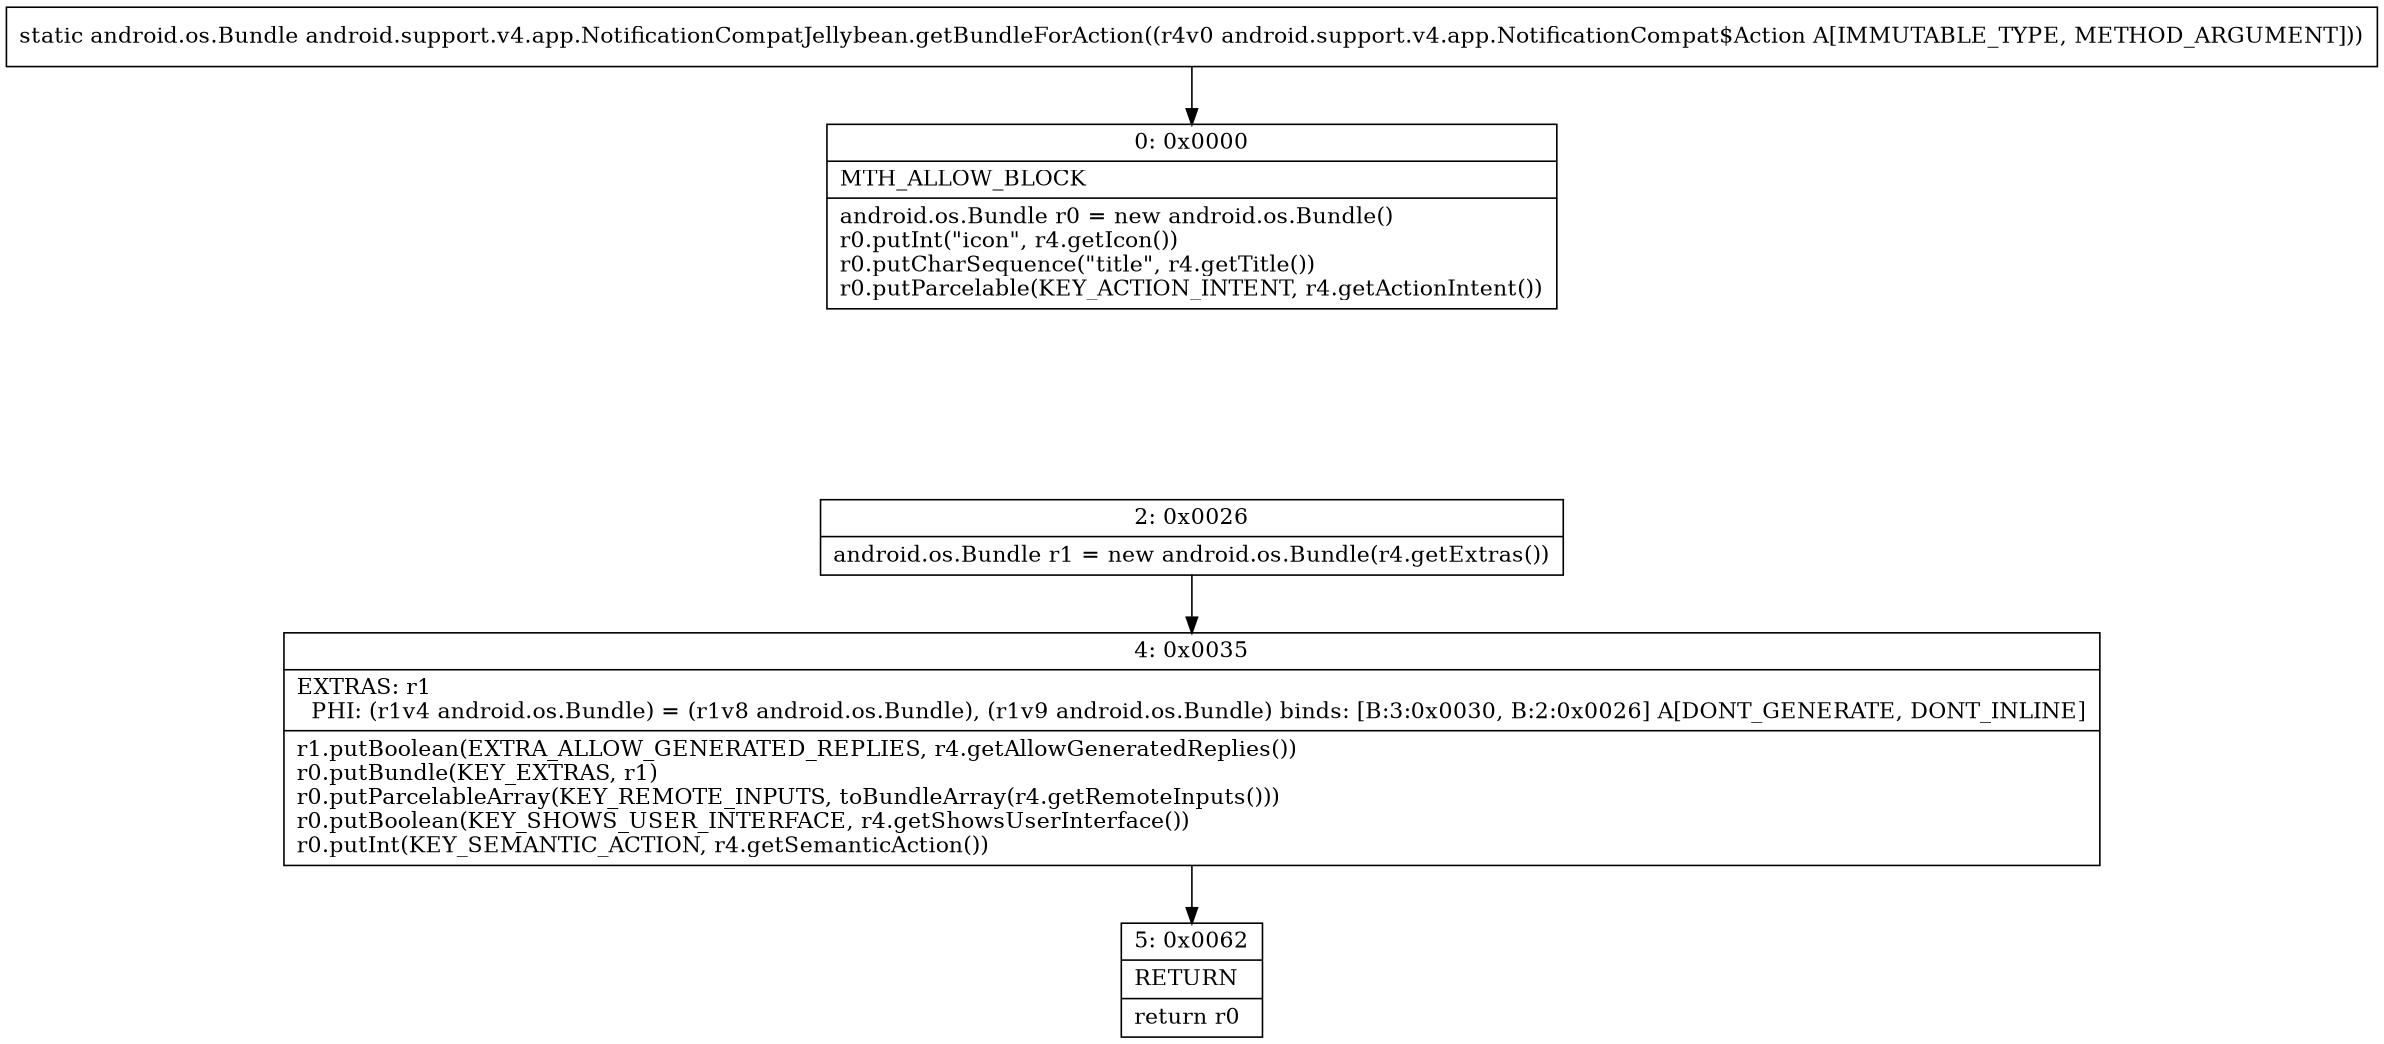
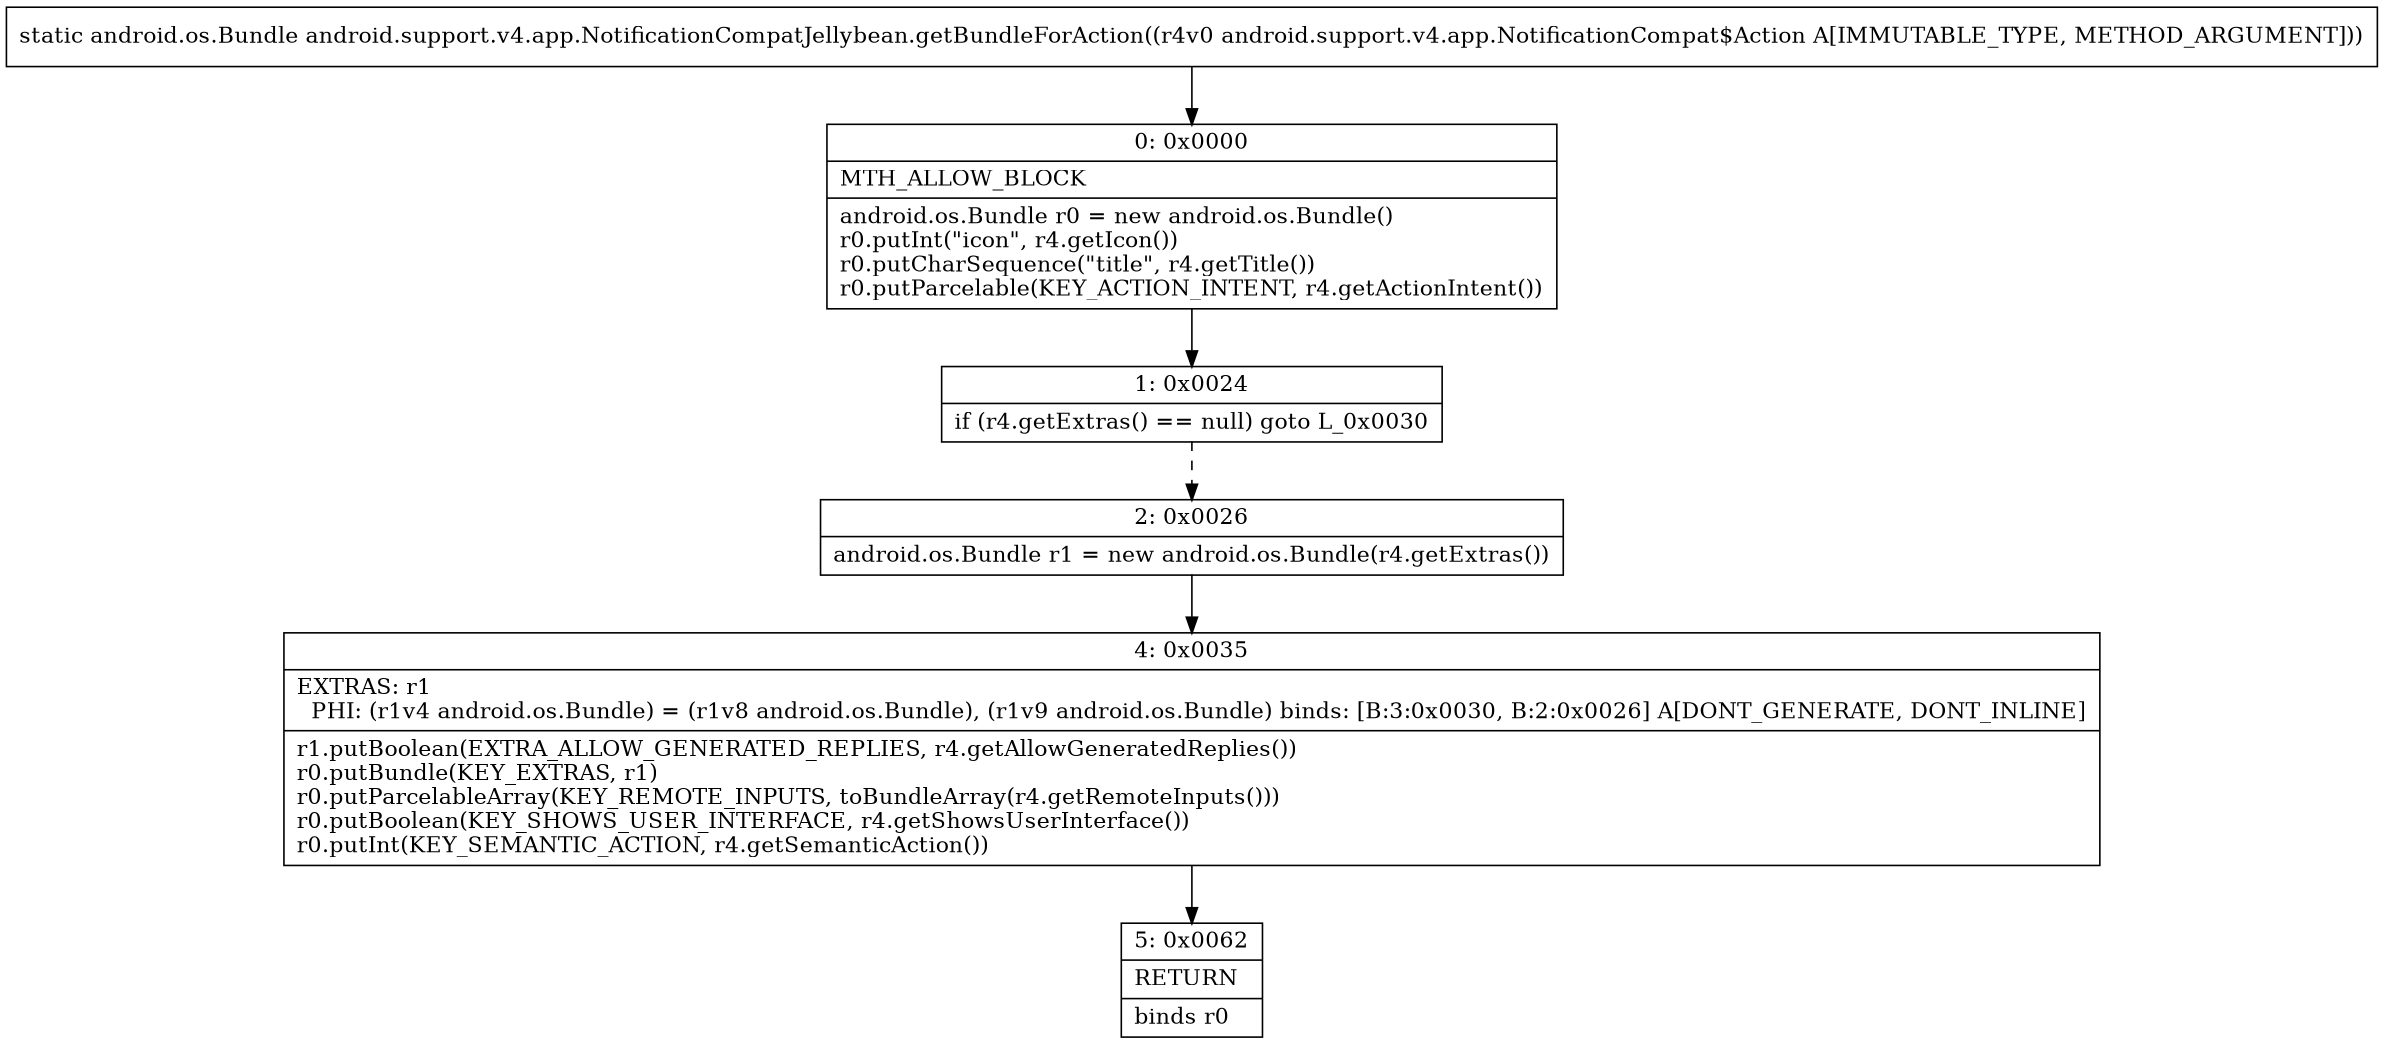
node "1: 0x0024": added
node "5: 0x0062": text "return r0" -> "binds r0"
